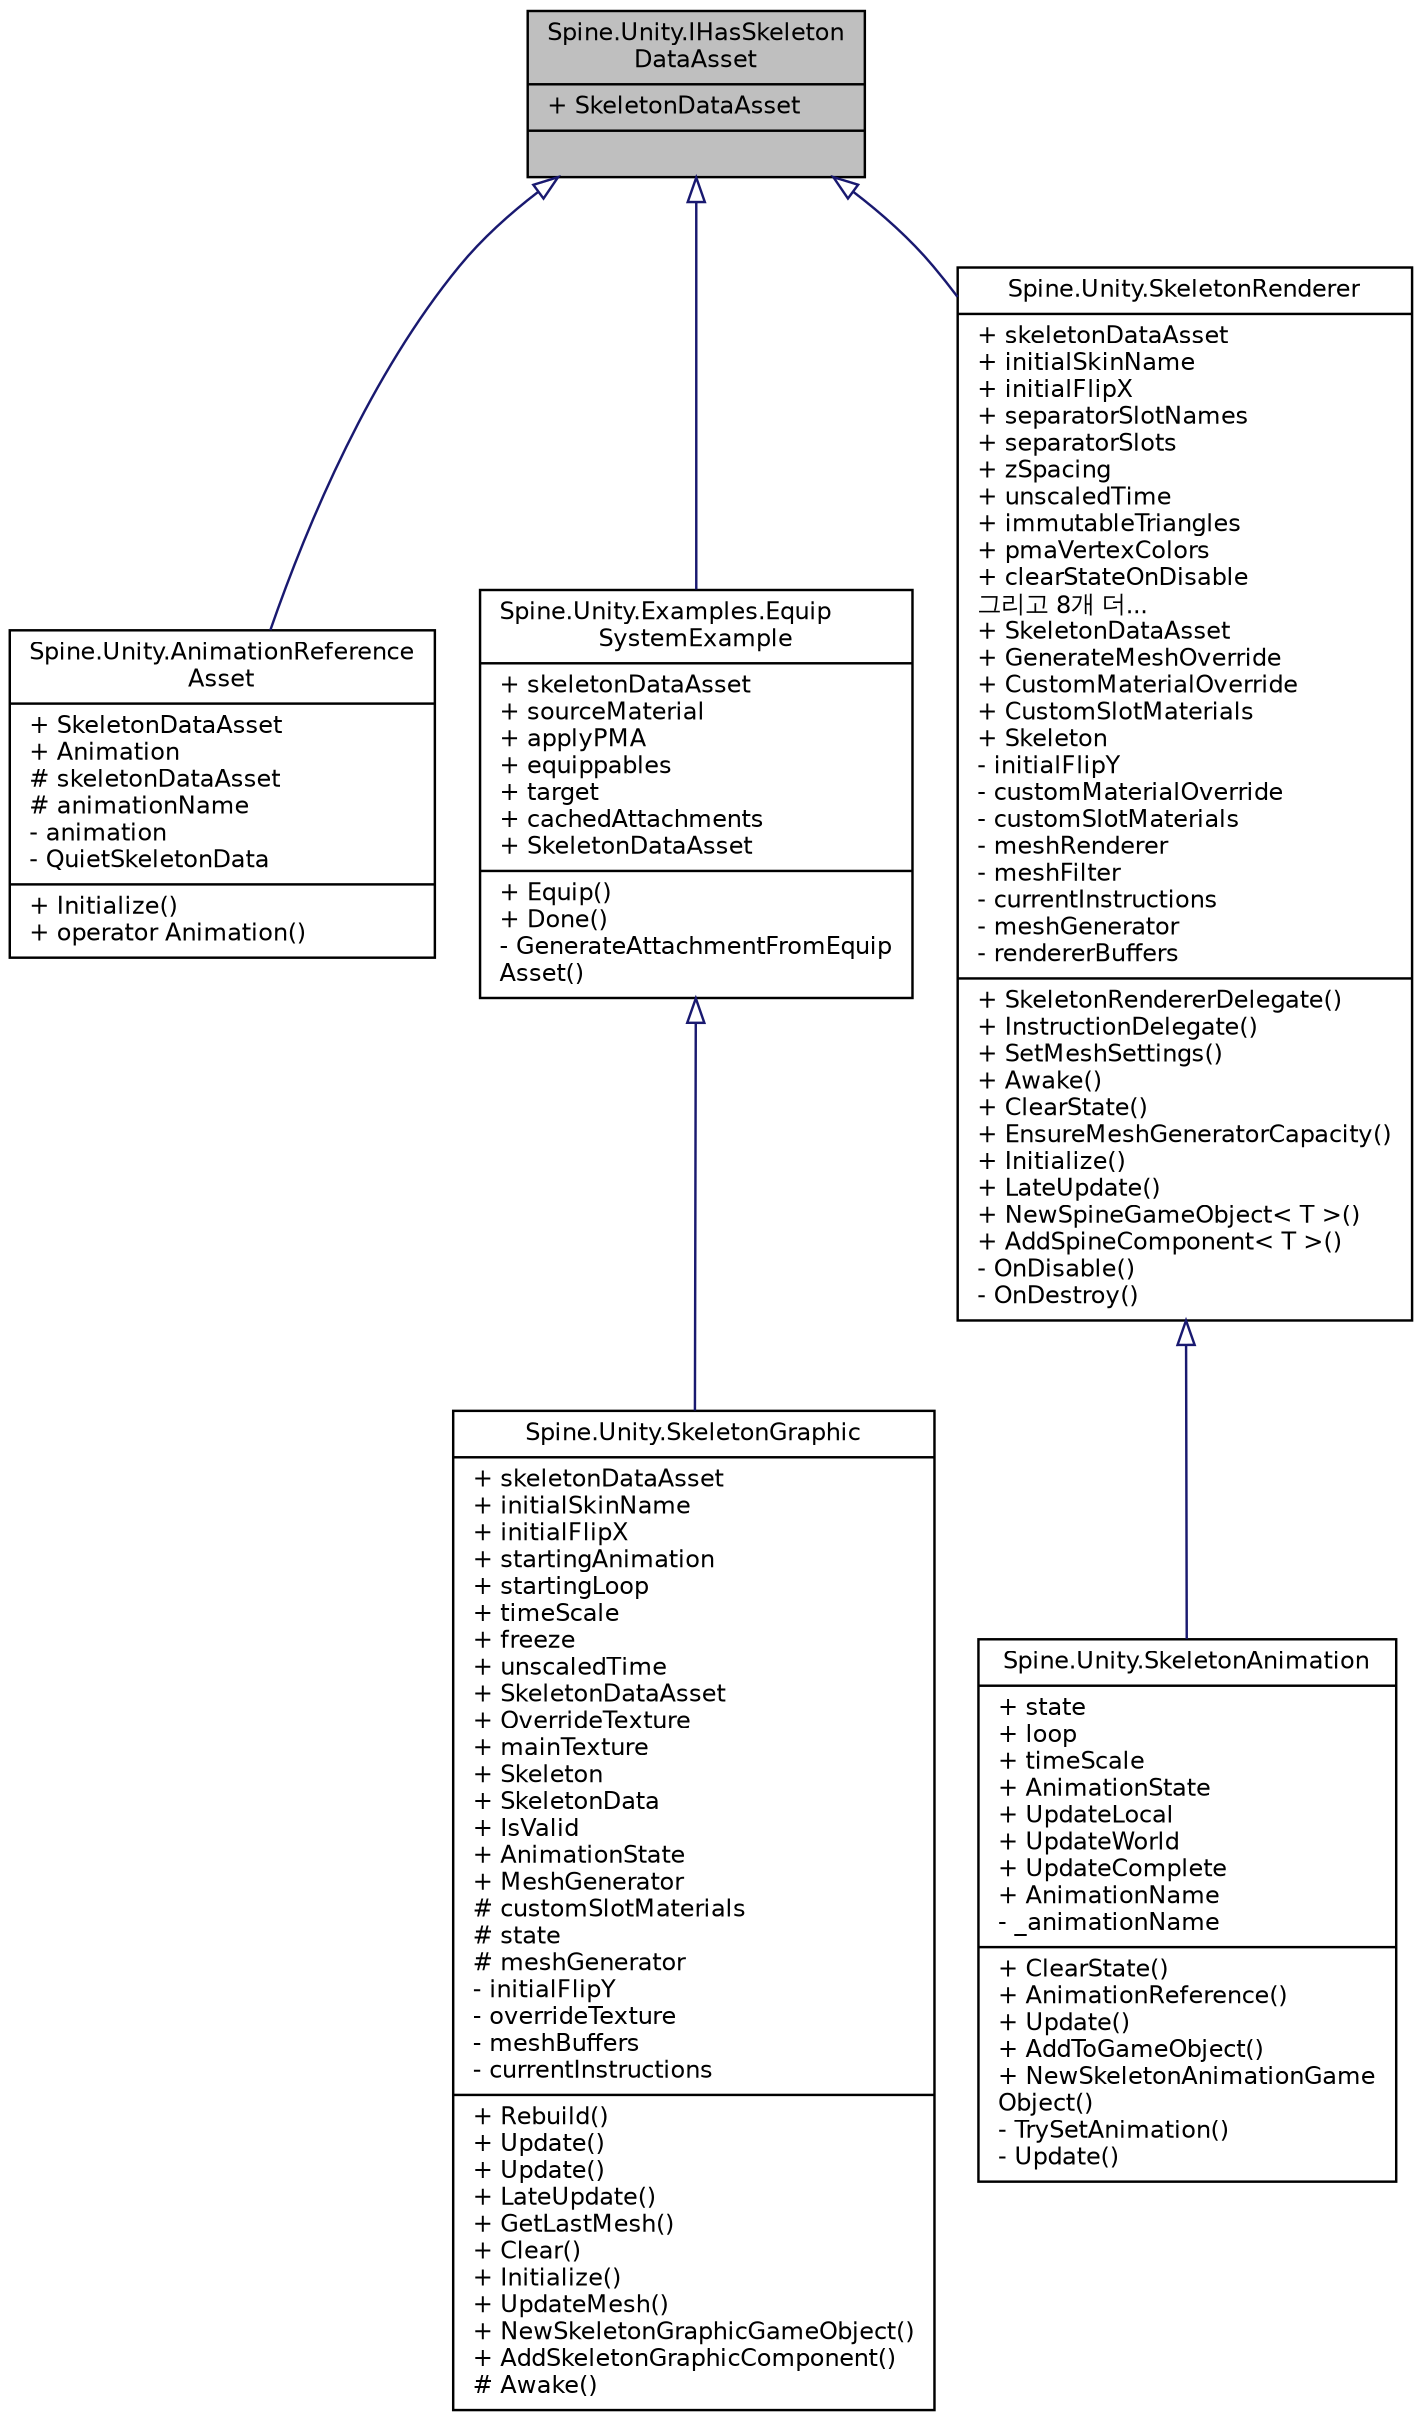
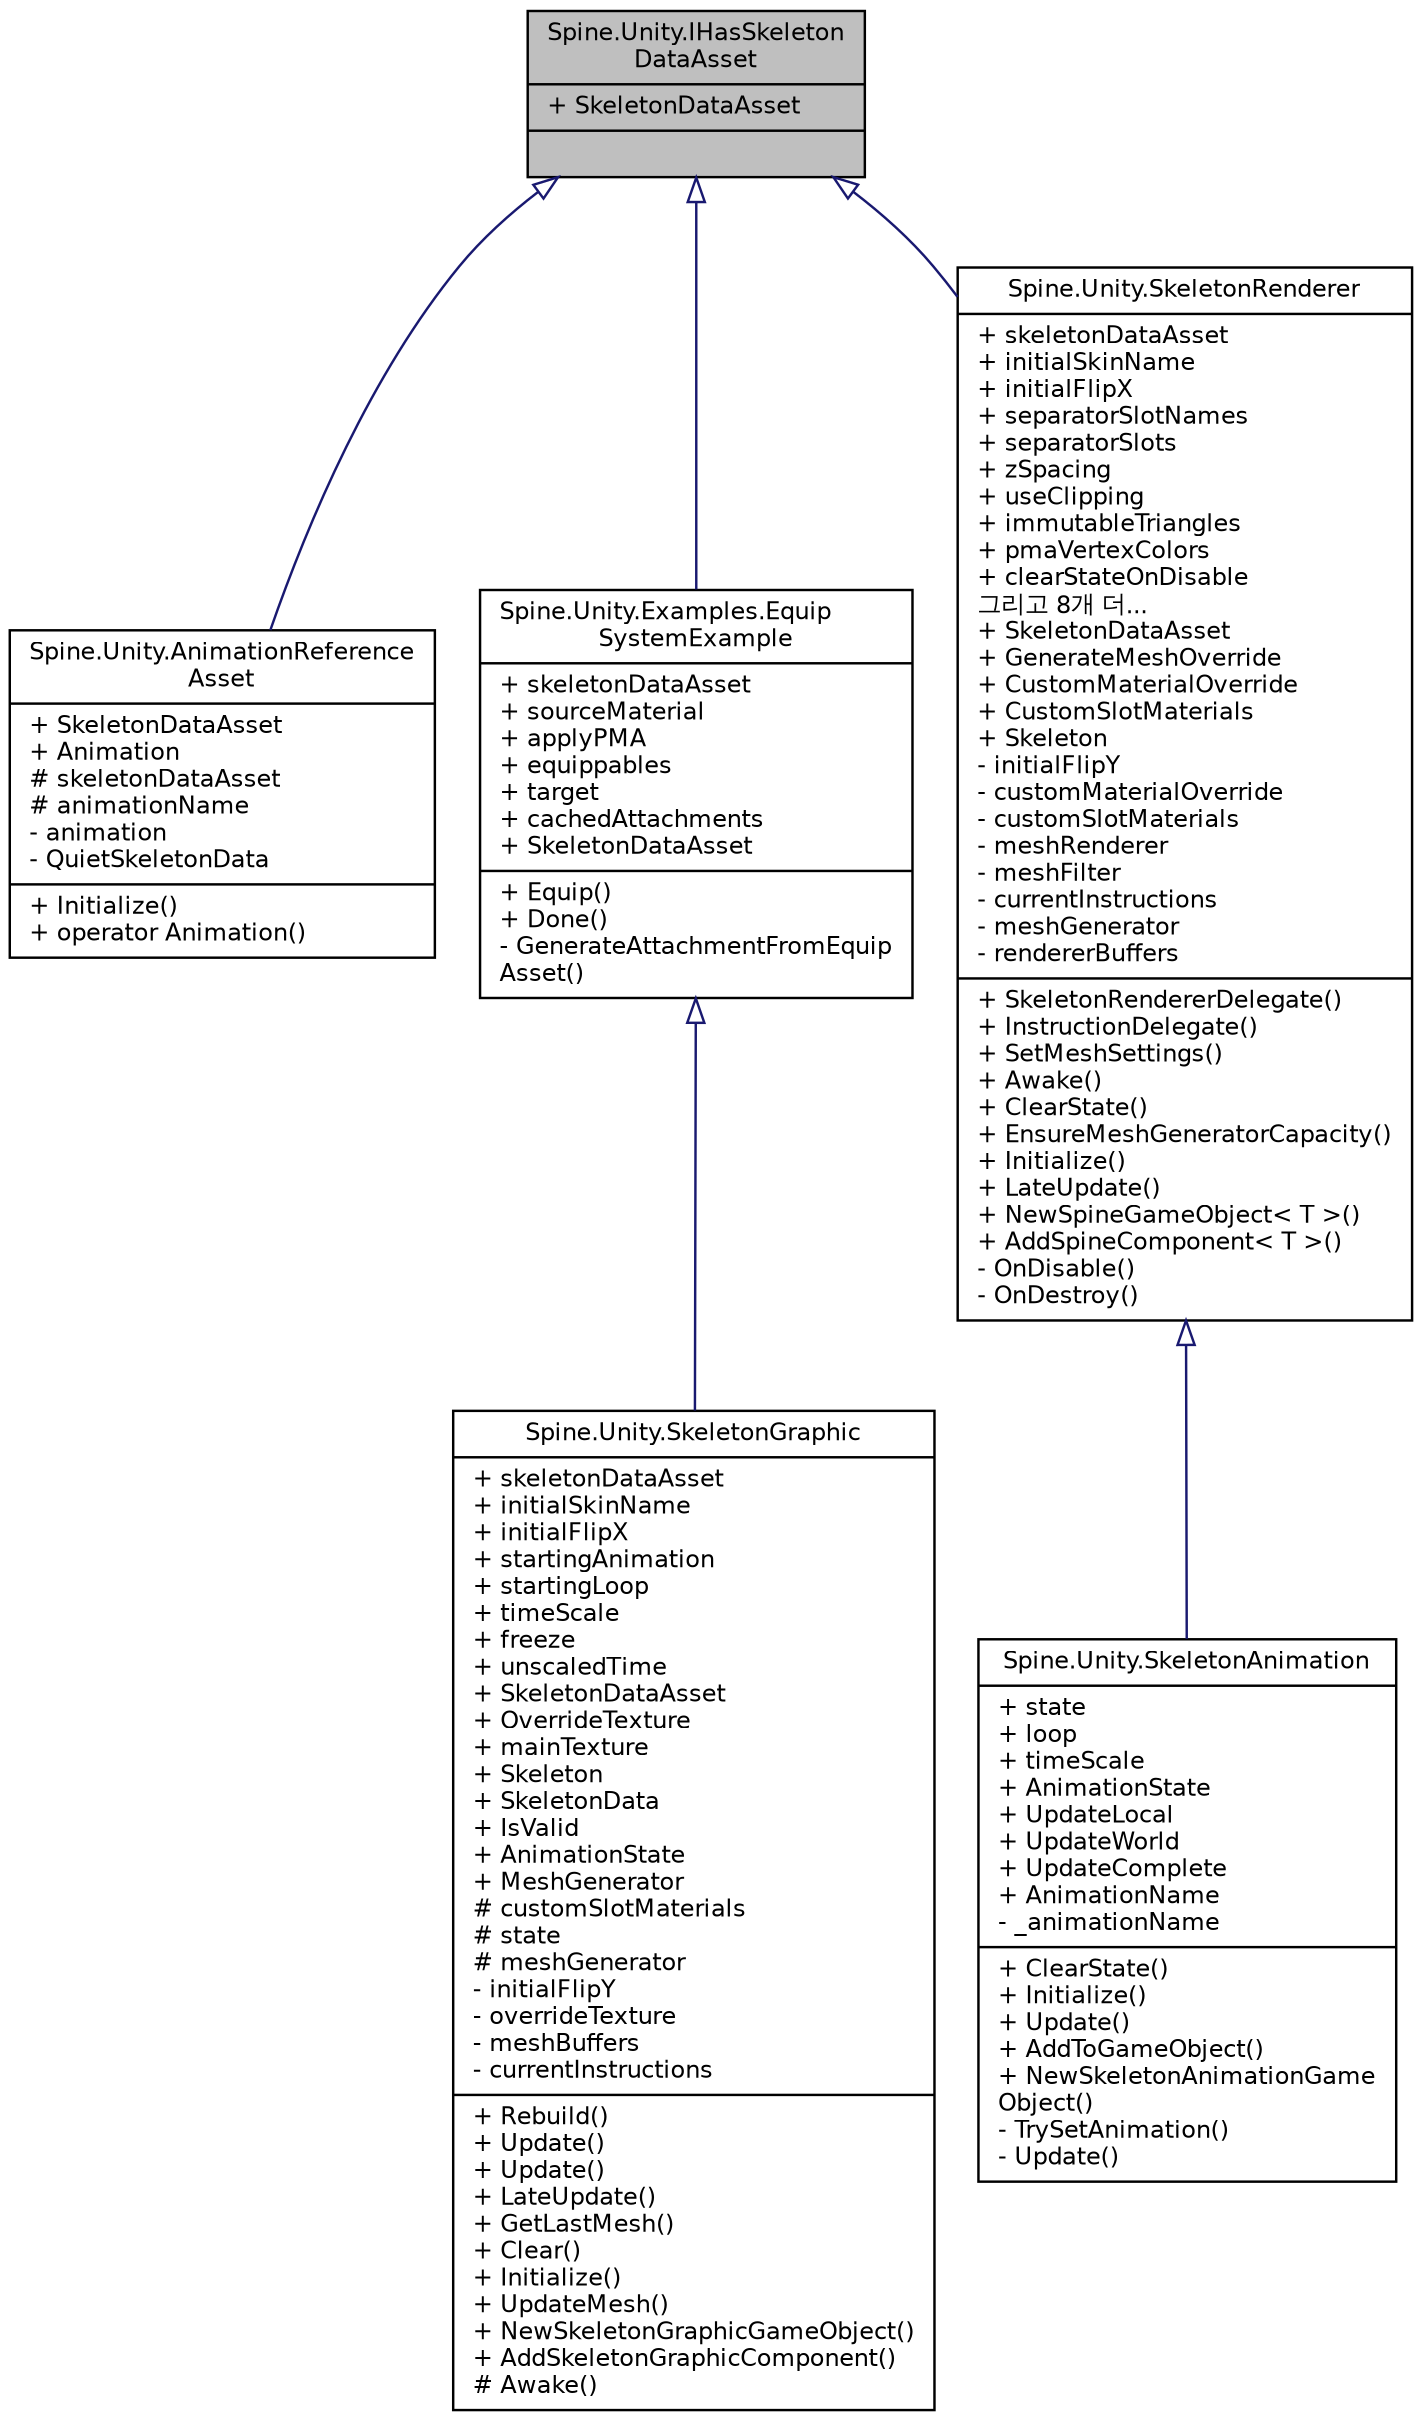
node "Spine.Unity.SkeletonRenderer": text "+ unscaledTime" -> "+ useClipping"
node "Spine.Unity.SkeletonAnimation": text "+ AnimationReference()" -> "+ Initialize()"
